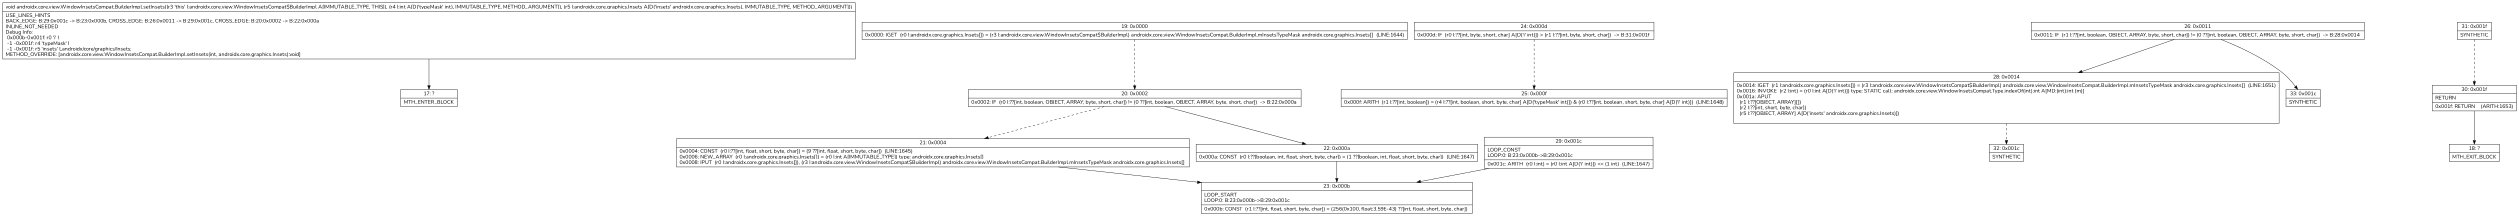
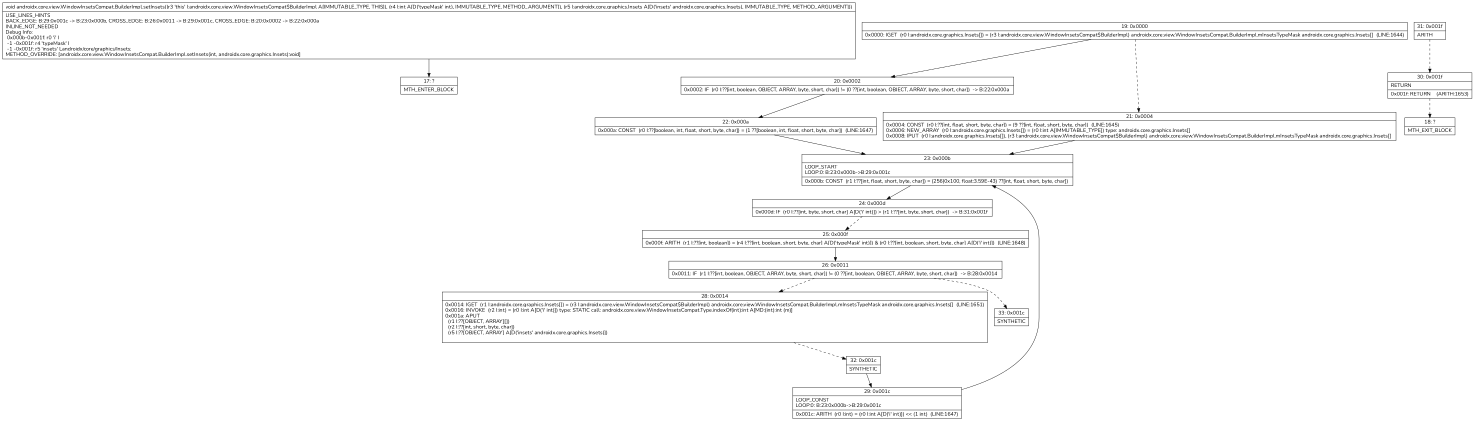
node "31: 0x001f": text "SYNTHETIC" -> "ARITH"
edge "26: 0x0011" -> "28: 0x0014": style solid -> dashed
edge "26: 0x0011" -> "33: 0x001c": style solid -> dashed
edge "19: 0x0000" -> "20: 0x0002": style dashed -> solid
edge "20: 0x0002" -> "21: 0x0004": now "19: 0x0000" -> "21: 0x0004"
edge "30: 0x001f" -> "18: ?": style solid -> dashed
edge "23: 0x000b" -> "24: 0x000d": added
edge "25: 0x000f" -> "26: 0x0011": added
edge "32: 0x001c" -> "29: 0x001c": added
